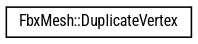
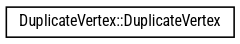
node "FbxMesh::DuplicateVertex": label "FbxMesh::DuplicateVertex" -> "DuplicateVertex::DuplicateVertex"
